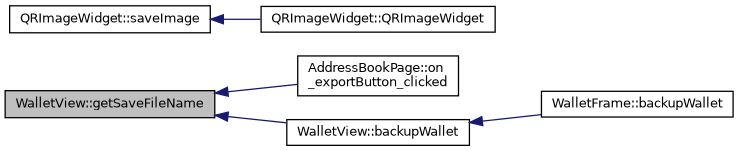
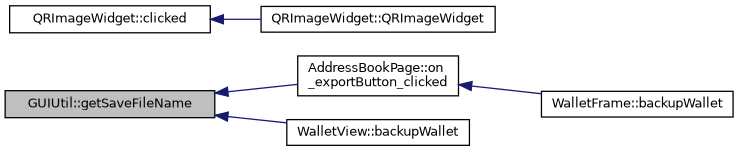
node "QRImageWidget::saveImage": label "QRImageWidget::saveImage" -> "QRImageWidget::clicked"
node "WalletView::getSaveFileName": label "WalletView::getSaveFileName" -> "GUIUtil::getSaveFileName"
edge "WalletFrame::backupWallet" -> "WalletView::backupWallet": now "WalletFrame::backupWallet" -> "AddressBookPage::on _exportButton_clicked"
